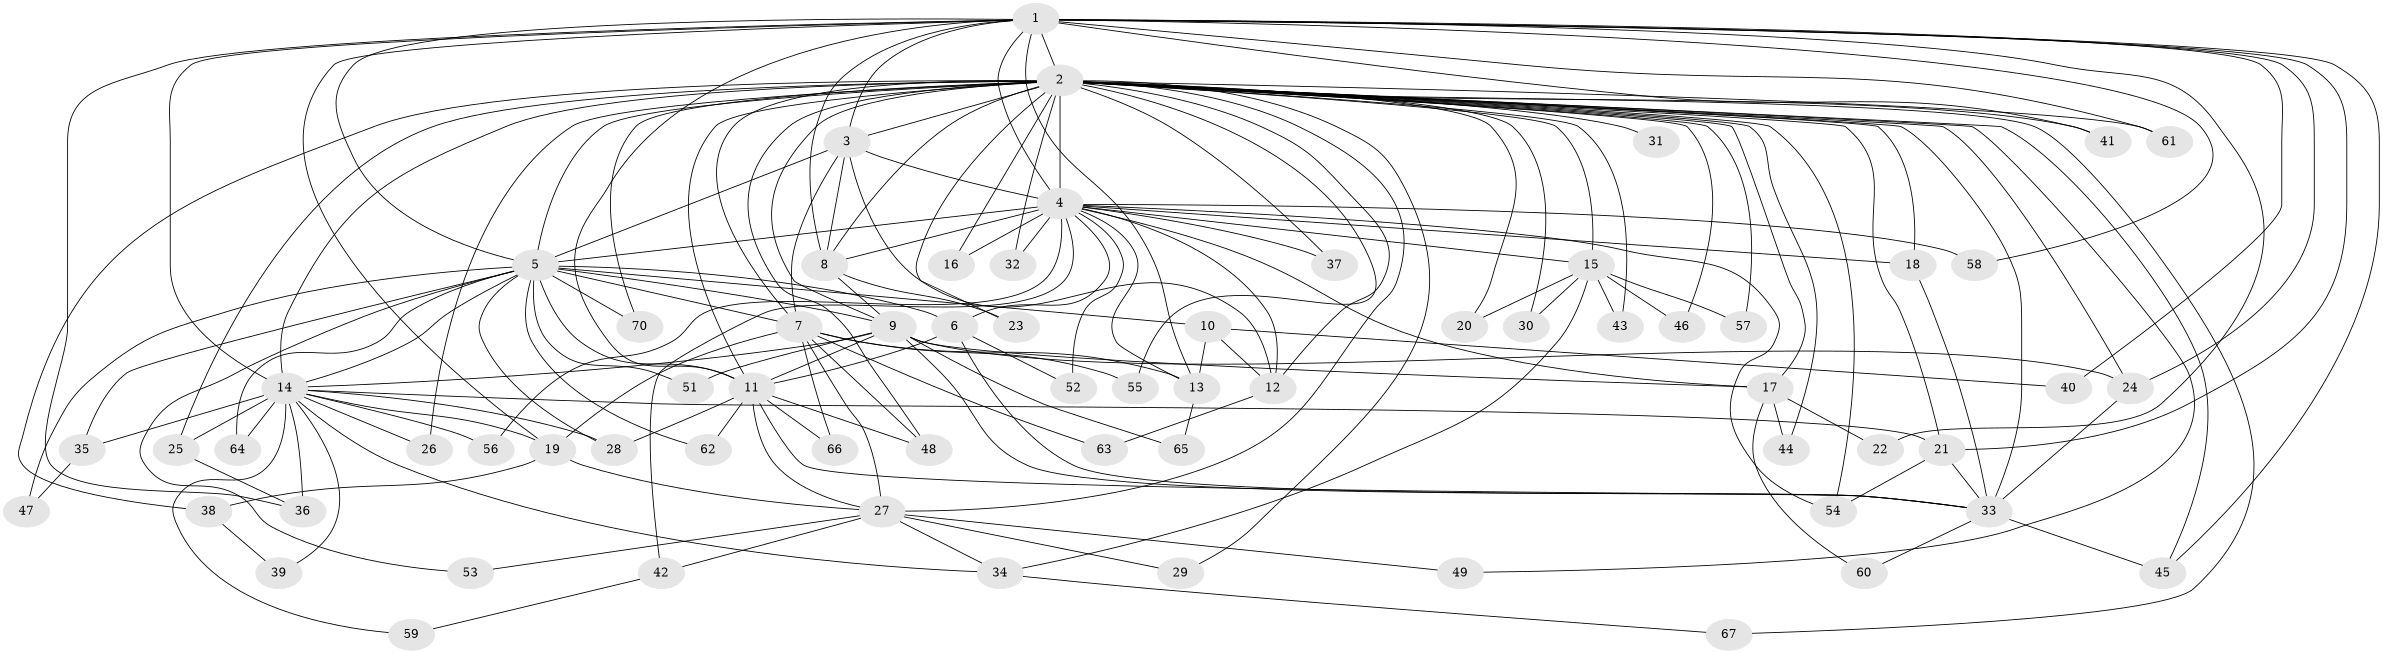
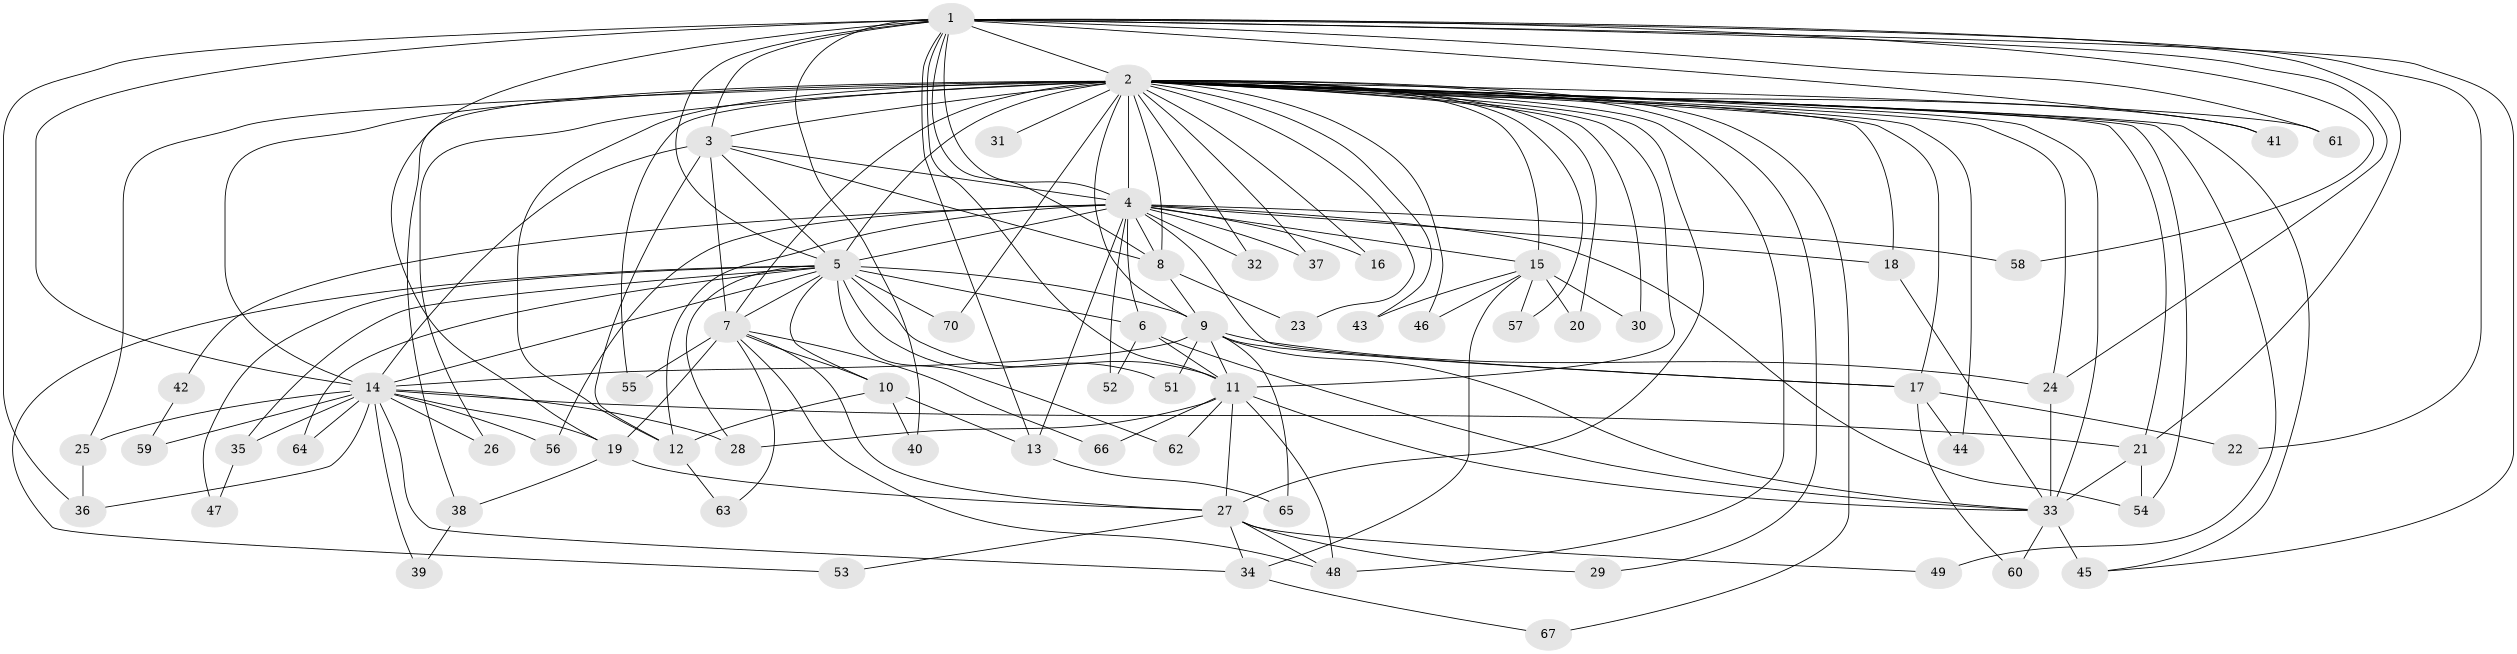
edge "3" -- "14": added
edge "7" -- "13": now "7" -- "10"
edge "27" -- "42": now "27" -- "48"
